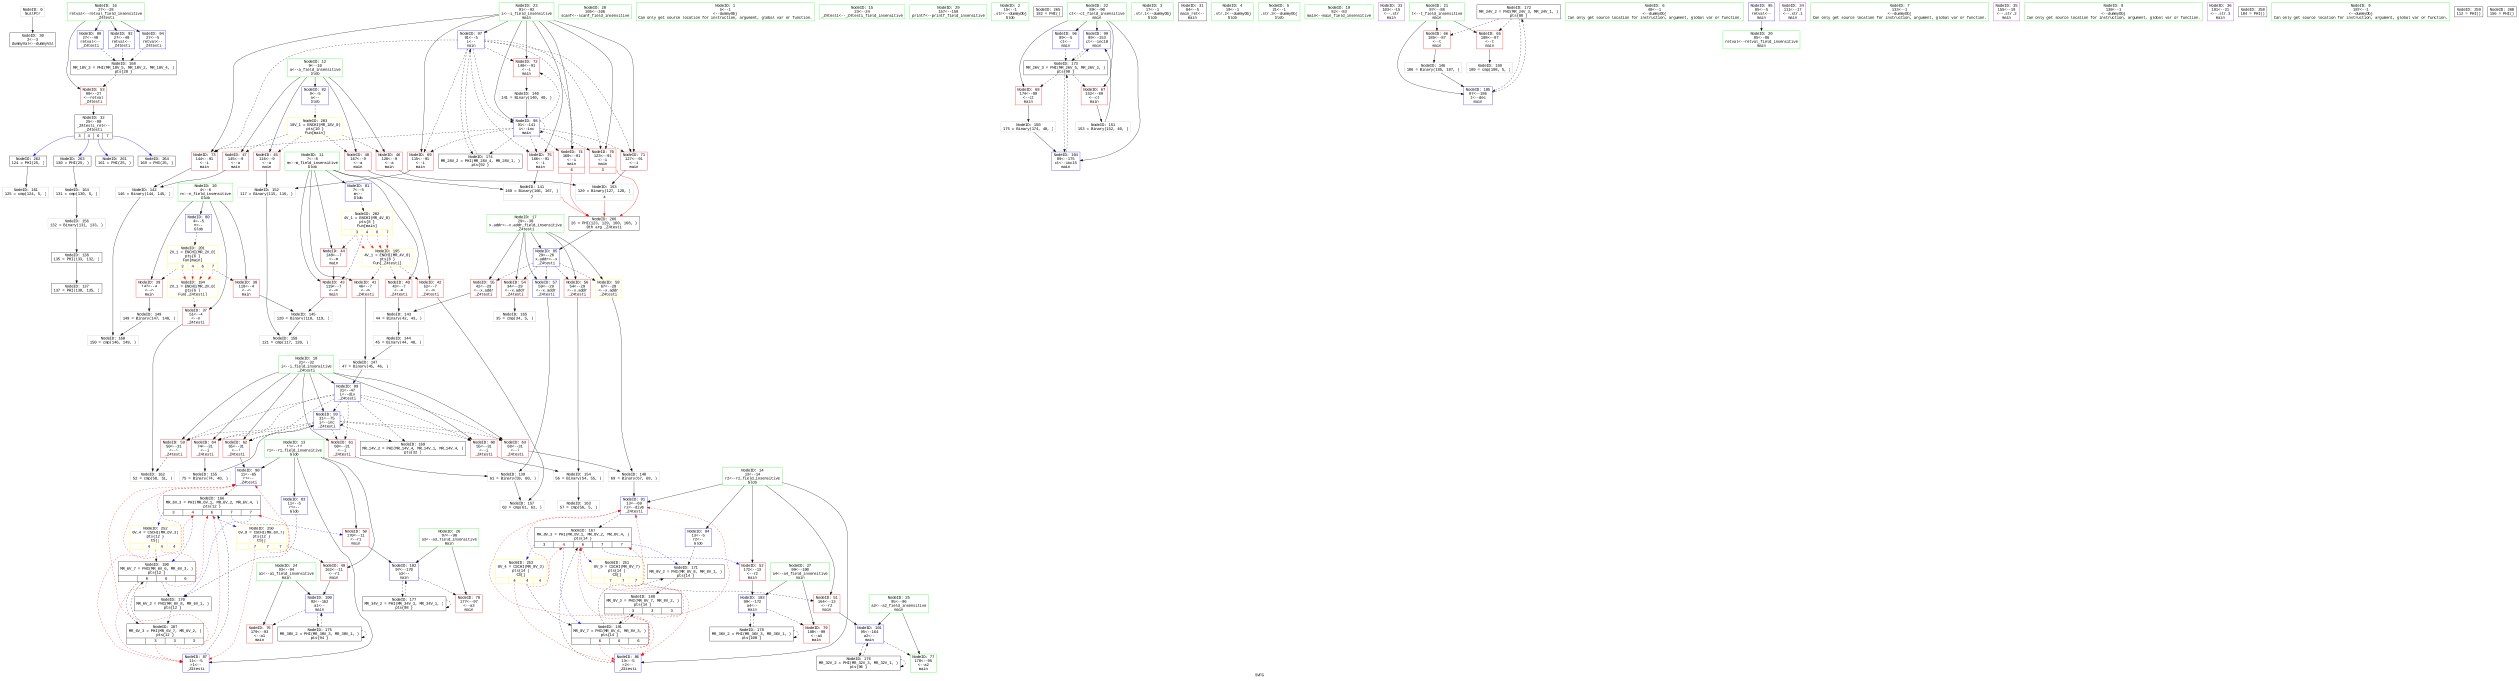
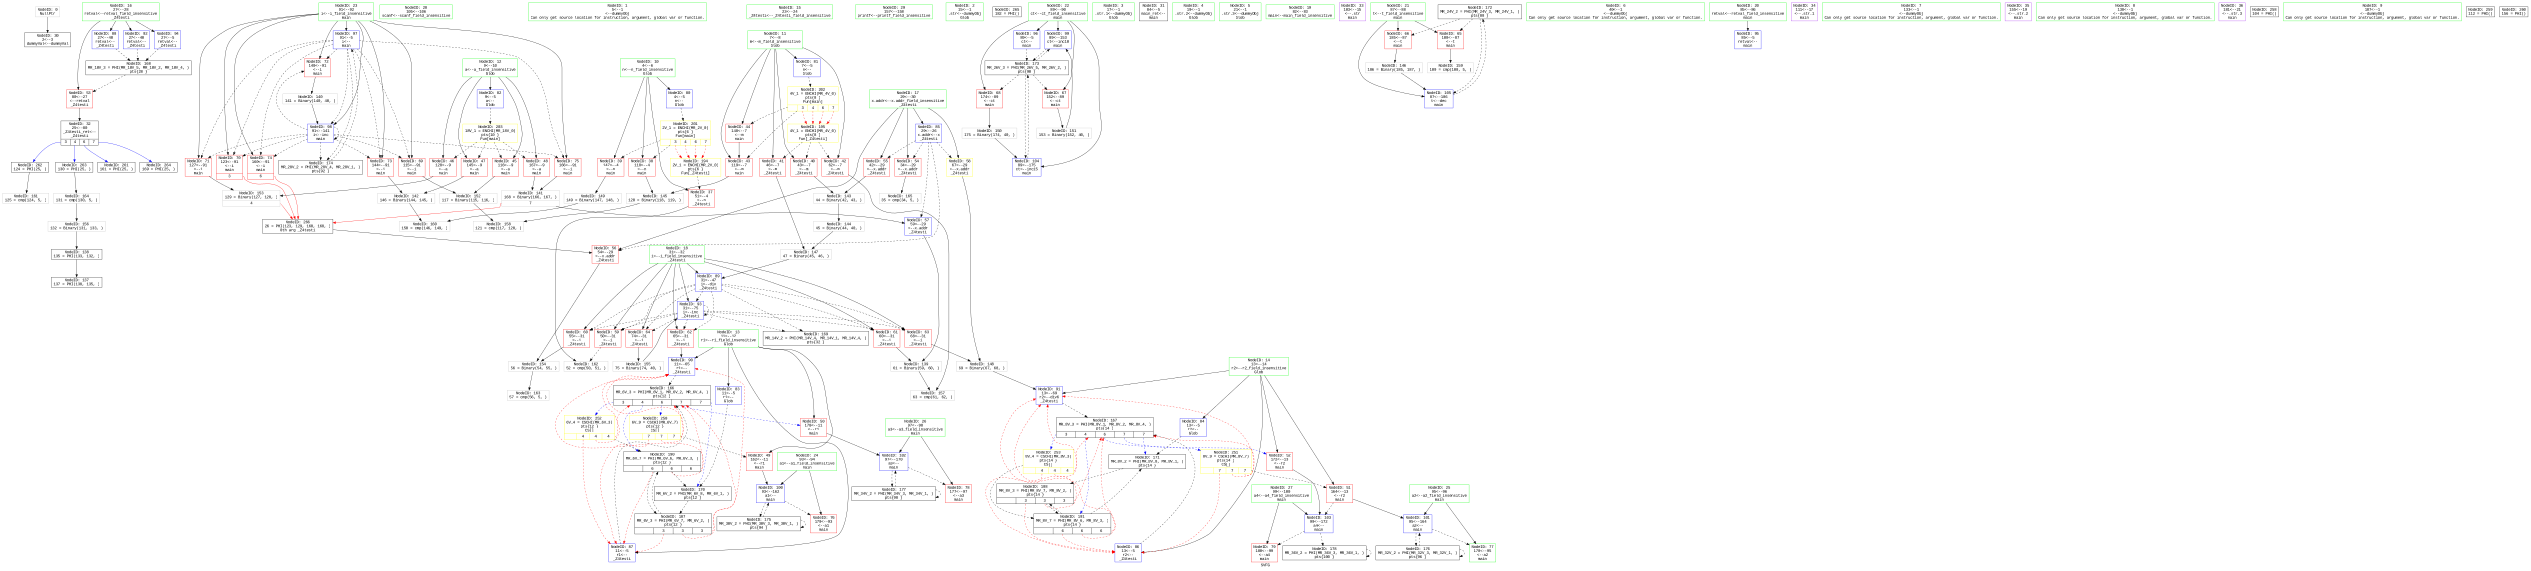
edge "NodeID: 95" -> "NodeID: 20": reversed
edge "NodeID: 266" -> "NodeID: 85": now "NodeID: 266" -> "NodeID: 56"
edge "NodeID: 17" -> "NodeID: 57": now "NodeID: 141" -> "NodeID: 57"
edge "NodeID: 178" -> "NodeID: 103": now "NodeID: 51" -> "NodeID: 103"
